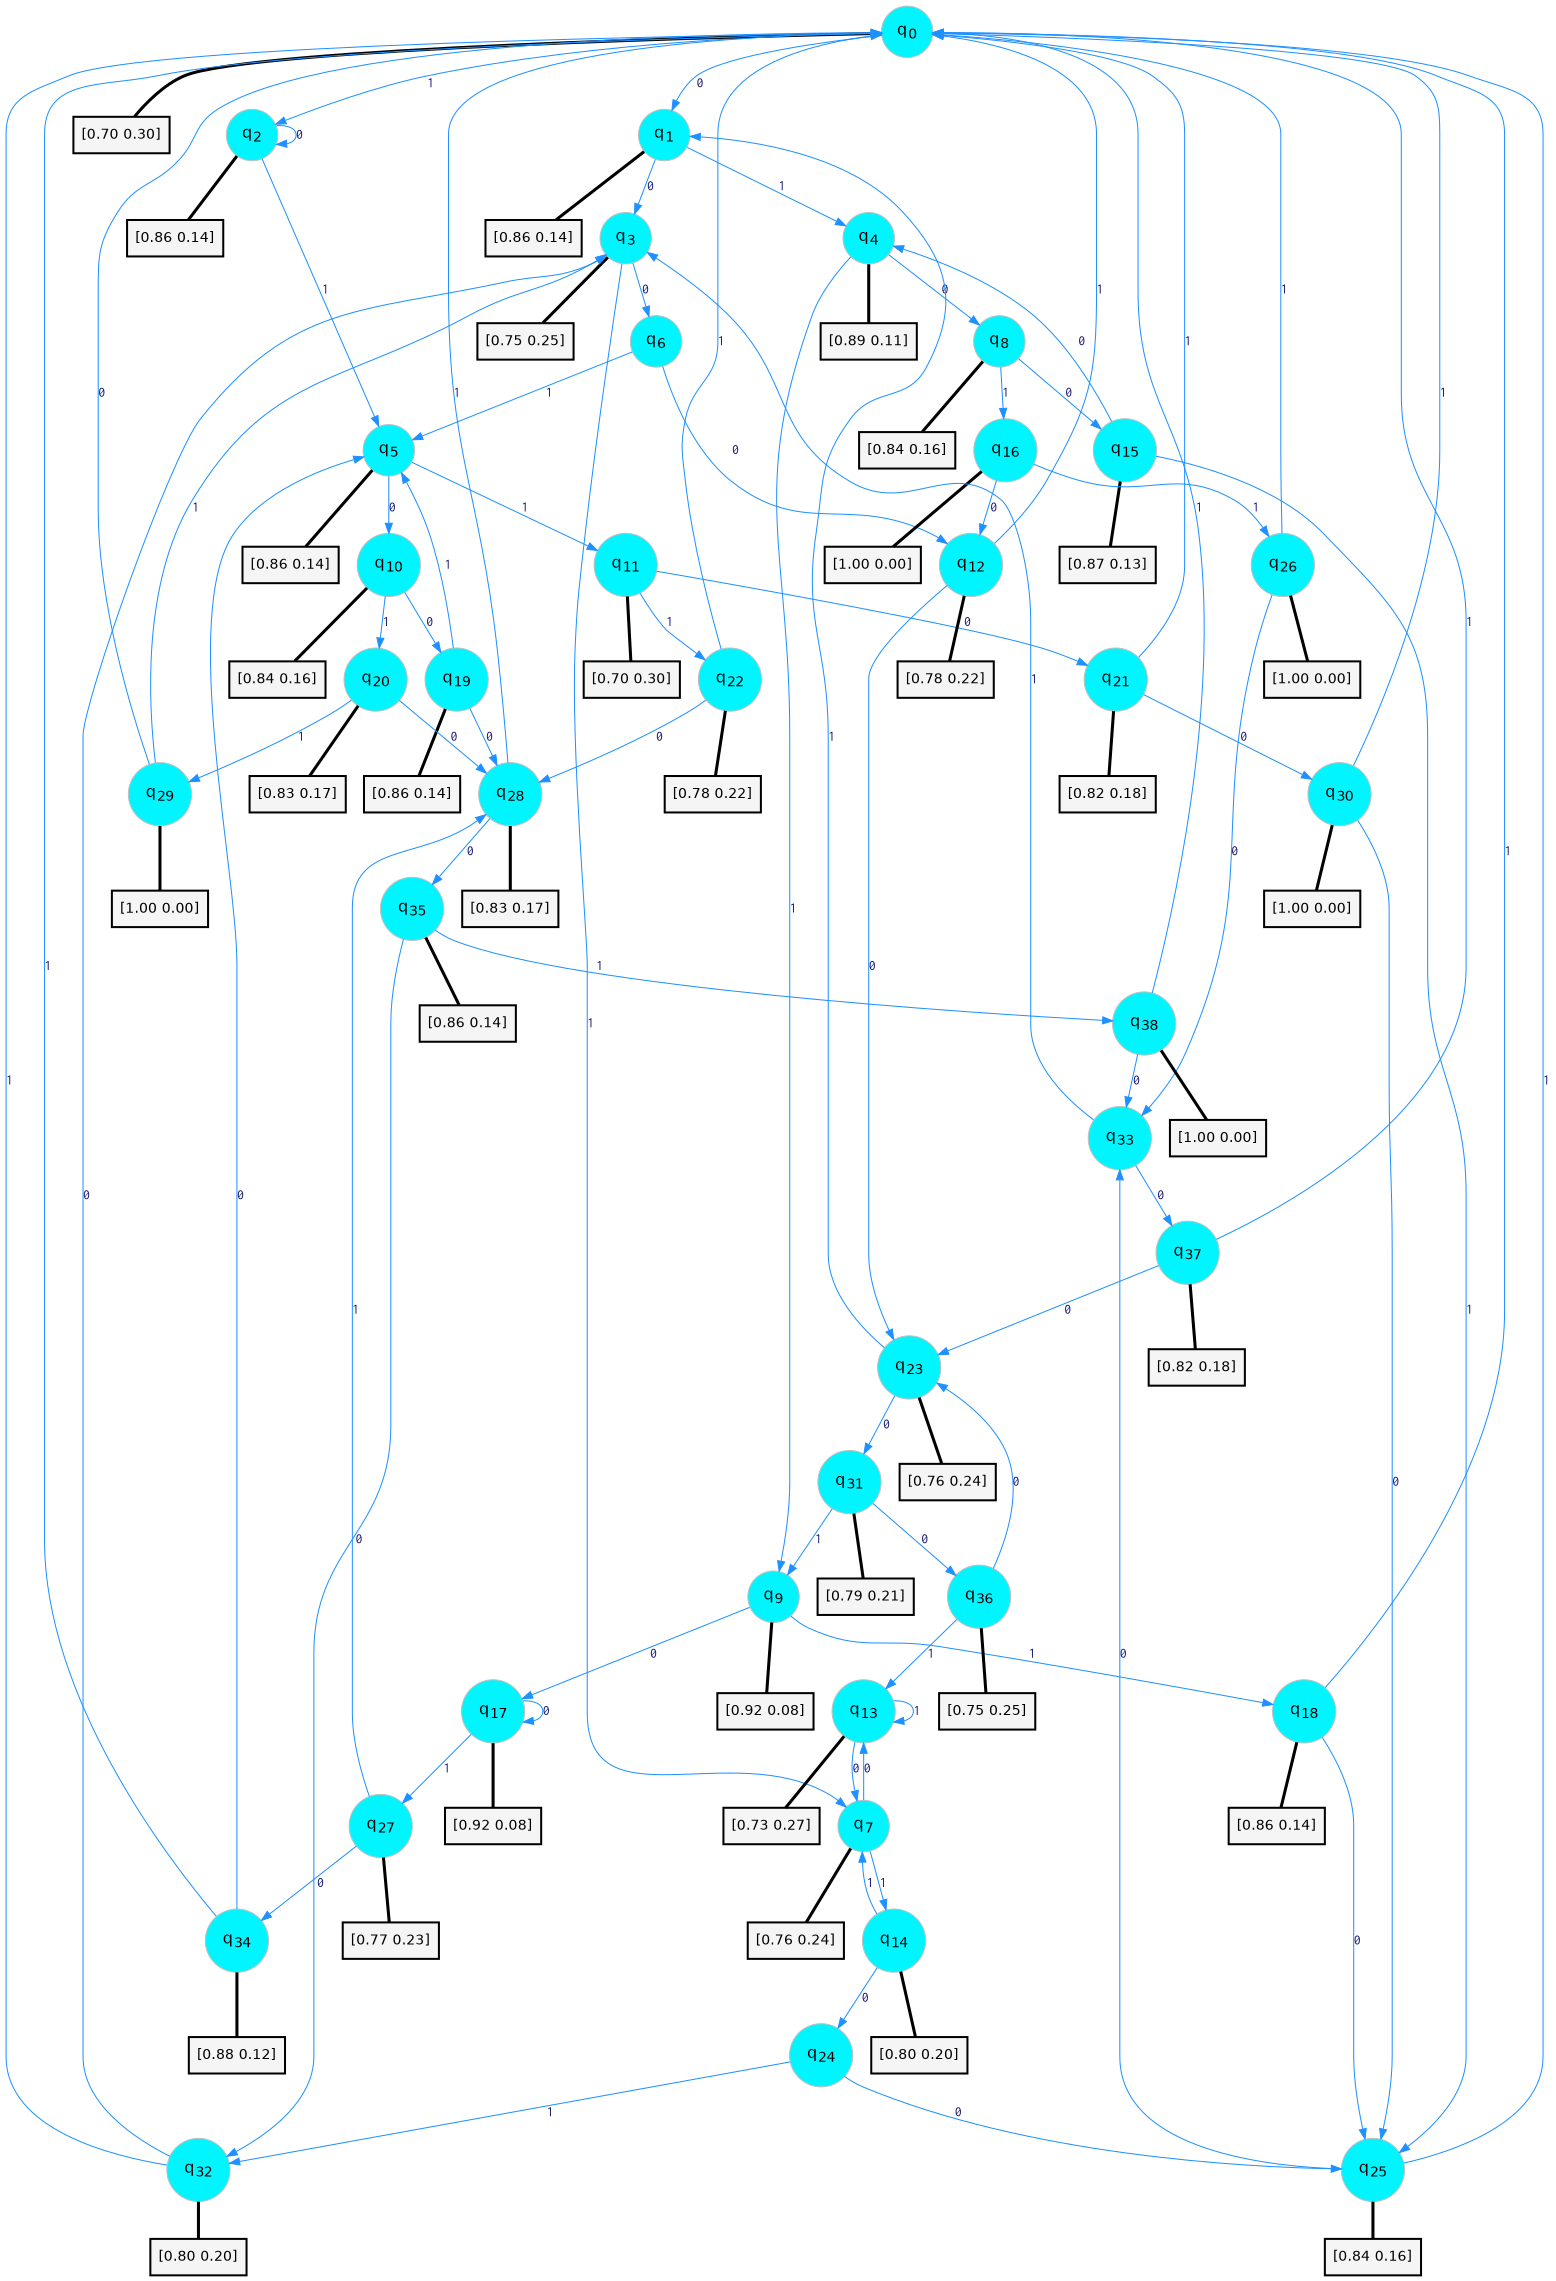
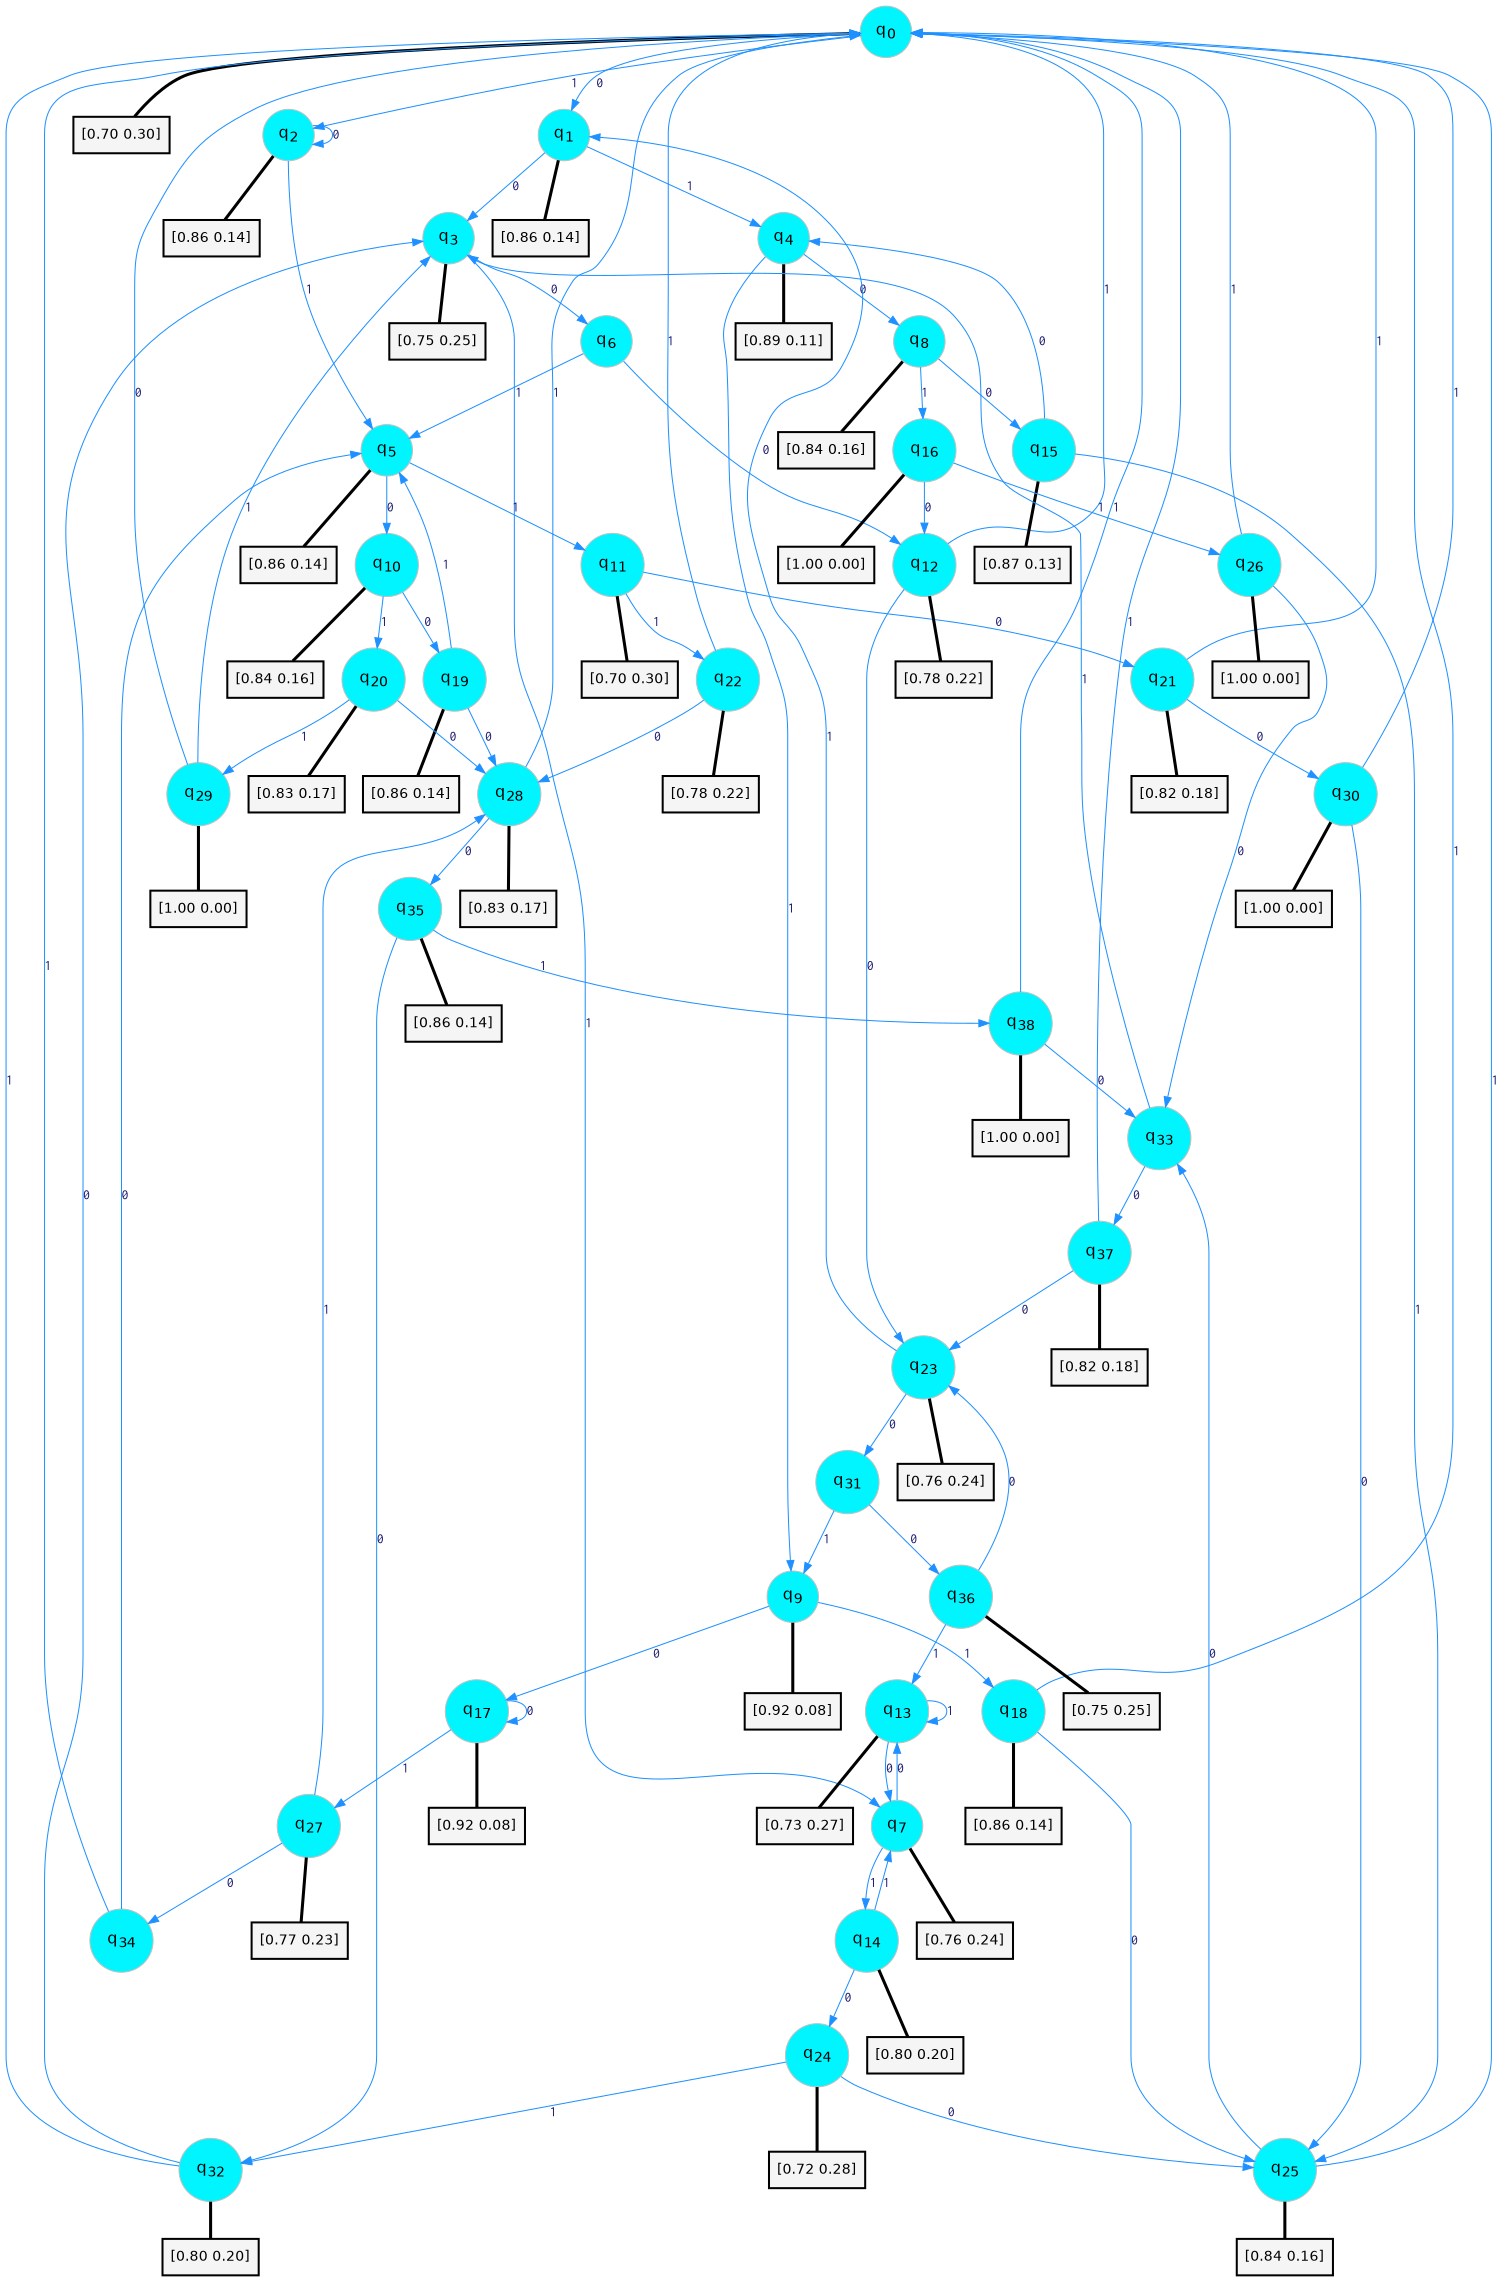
node "[0.79 0.21]": removed
node "[0.88 0.12]": removed
node "[0.72 0.28]": added
